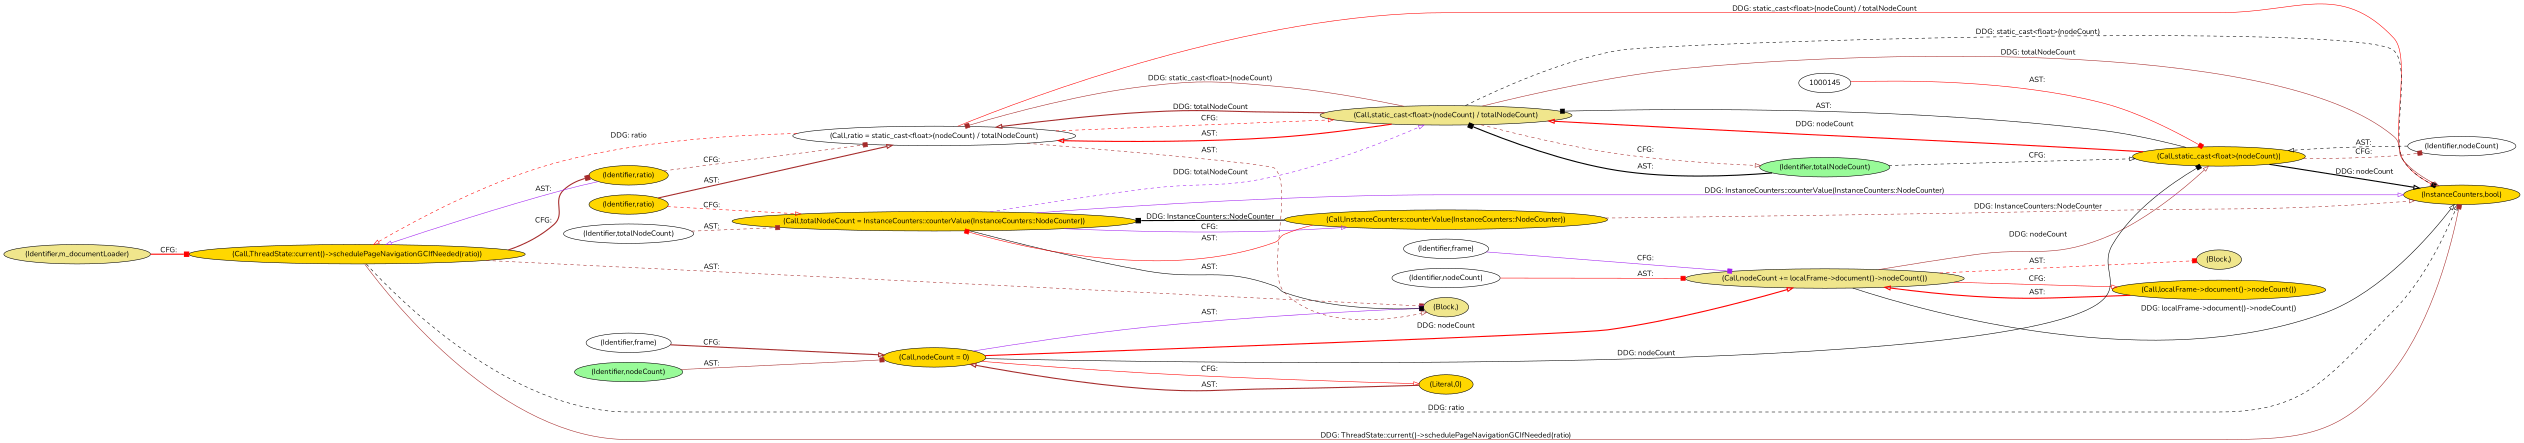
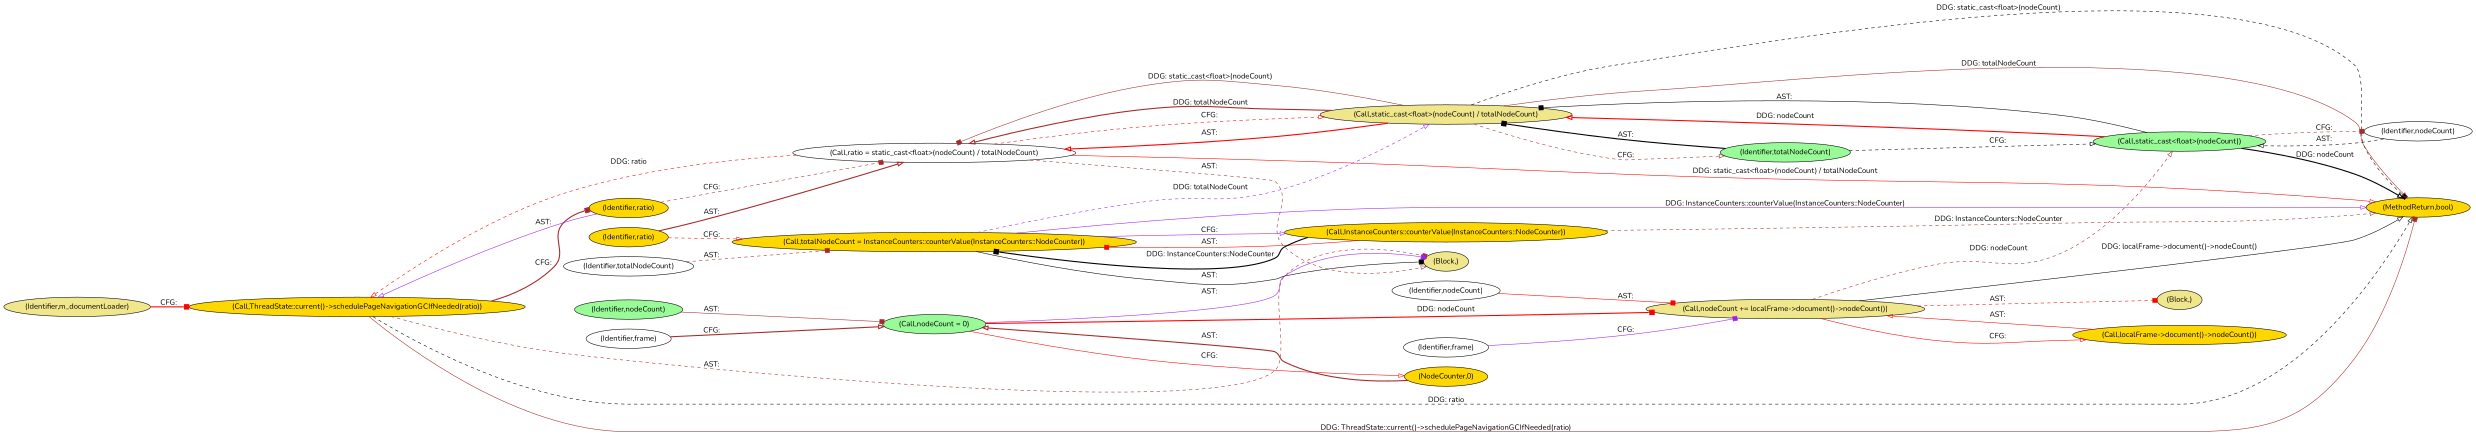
node "1000145": removed
node "(Call,static_cast<float>(nodeCount))": fillcolor gold -> palegreen
node "(InstanceCounters,bool)": label "(InstanceCounters,bool)" -> "(MethodReturn,bool)"
edge "(Call,nodeCount += localFrame->document()->nodeCount())" -> "(Call,static_cast<float>(nodeCount))": style solid -> dashed
edge "(Call,localFrame->document()->nodeCount())" -> "(Call,nodeCount += localFrame->document()->nodeCount())": style bold -> solid
edge "(Call,nodeCount = 0)" -> "(Call,nodeCount += localFrame->document()->nodeCount())": arrowhead onormal -> box
node "(Call,nodeCount = 0)": fillcolor gold -> palegreen
edge "(Call,nodeCount = 0)" -> "(Call,static_cast<float>(nodeCount))": removed, label "DDG: nodeCount"
node "(Literal,0)": label "(Literal,0)" -> "(NodeCounter,0)"
